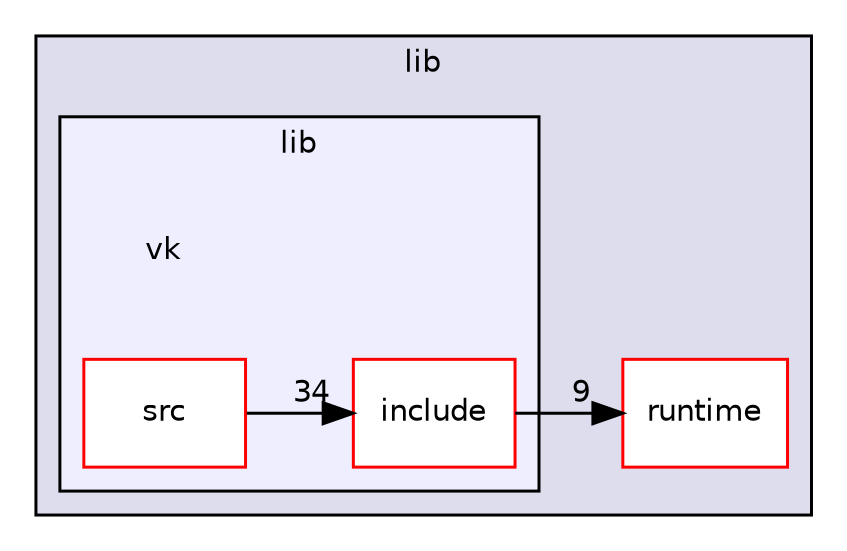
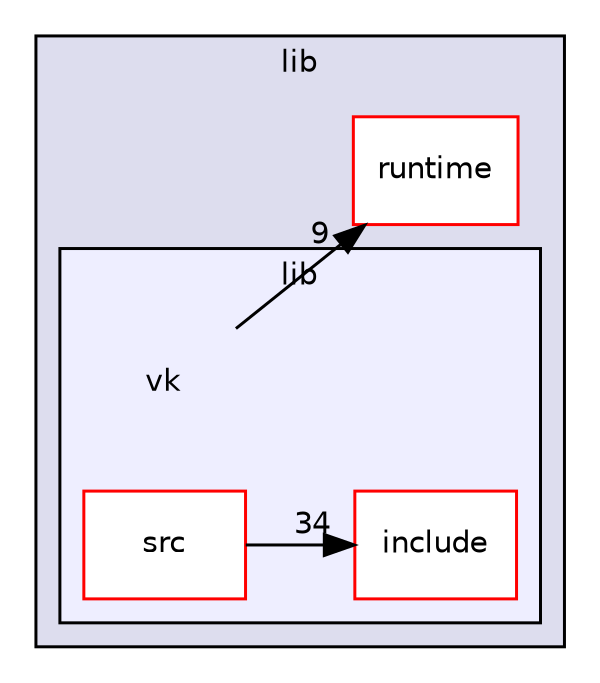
edge "include" -> "runtime": now "vk" -> "runtime"
